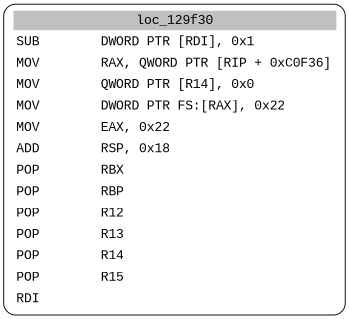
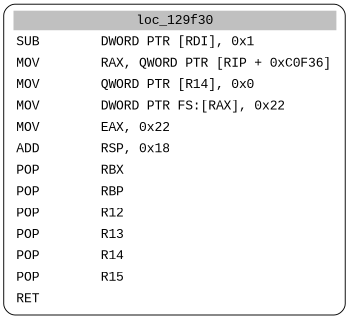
node "loc_129f30": text "RDI" -> "RET"
